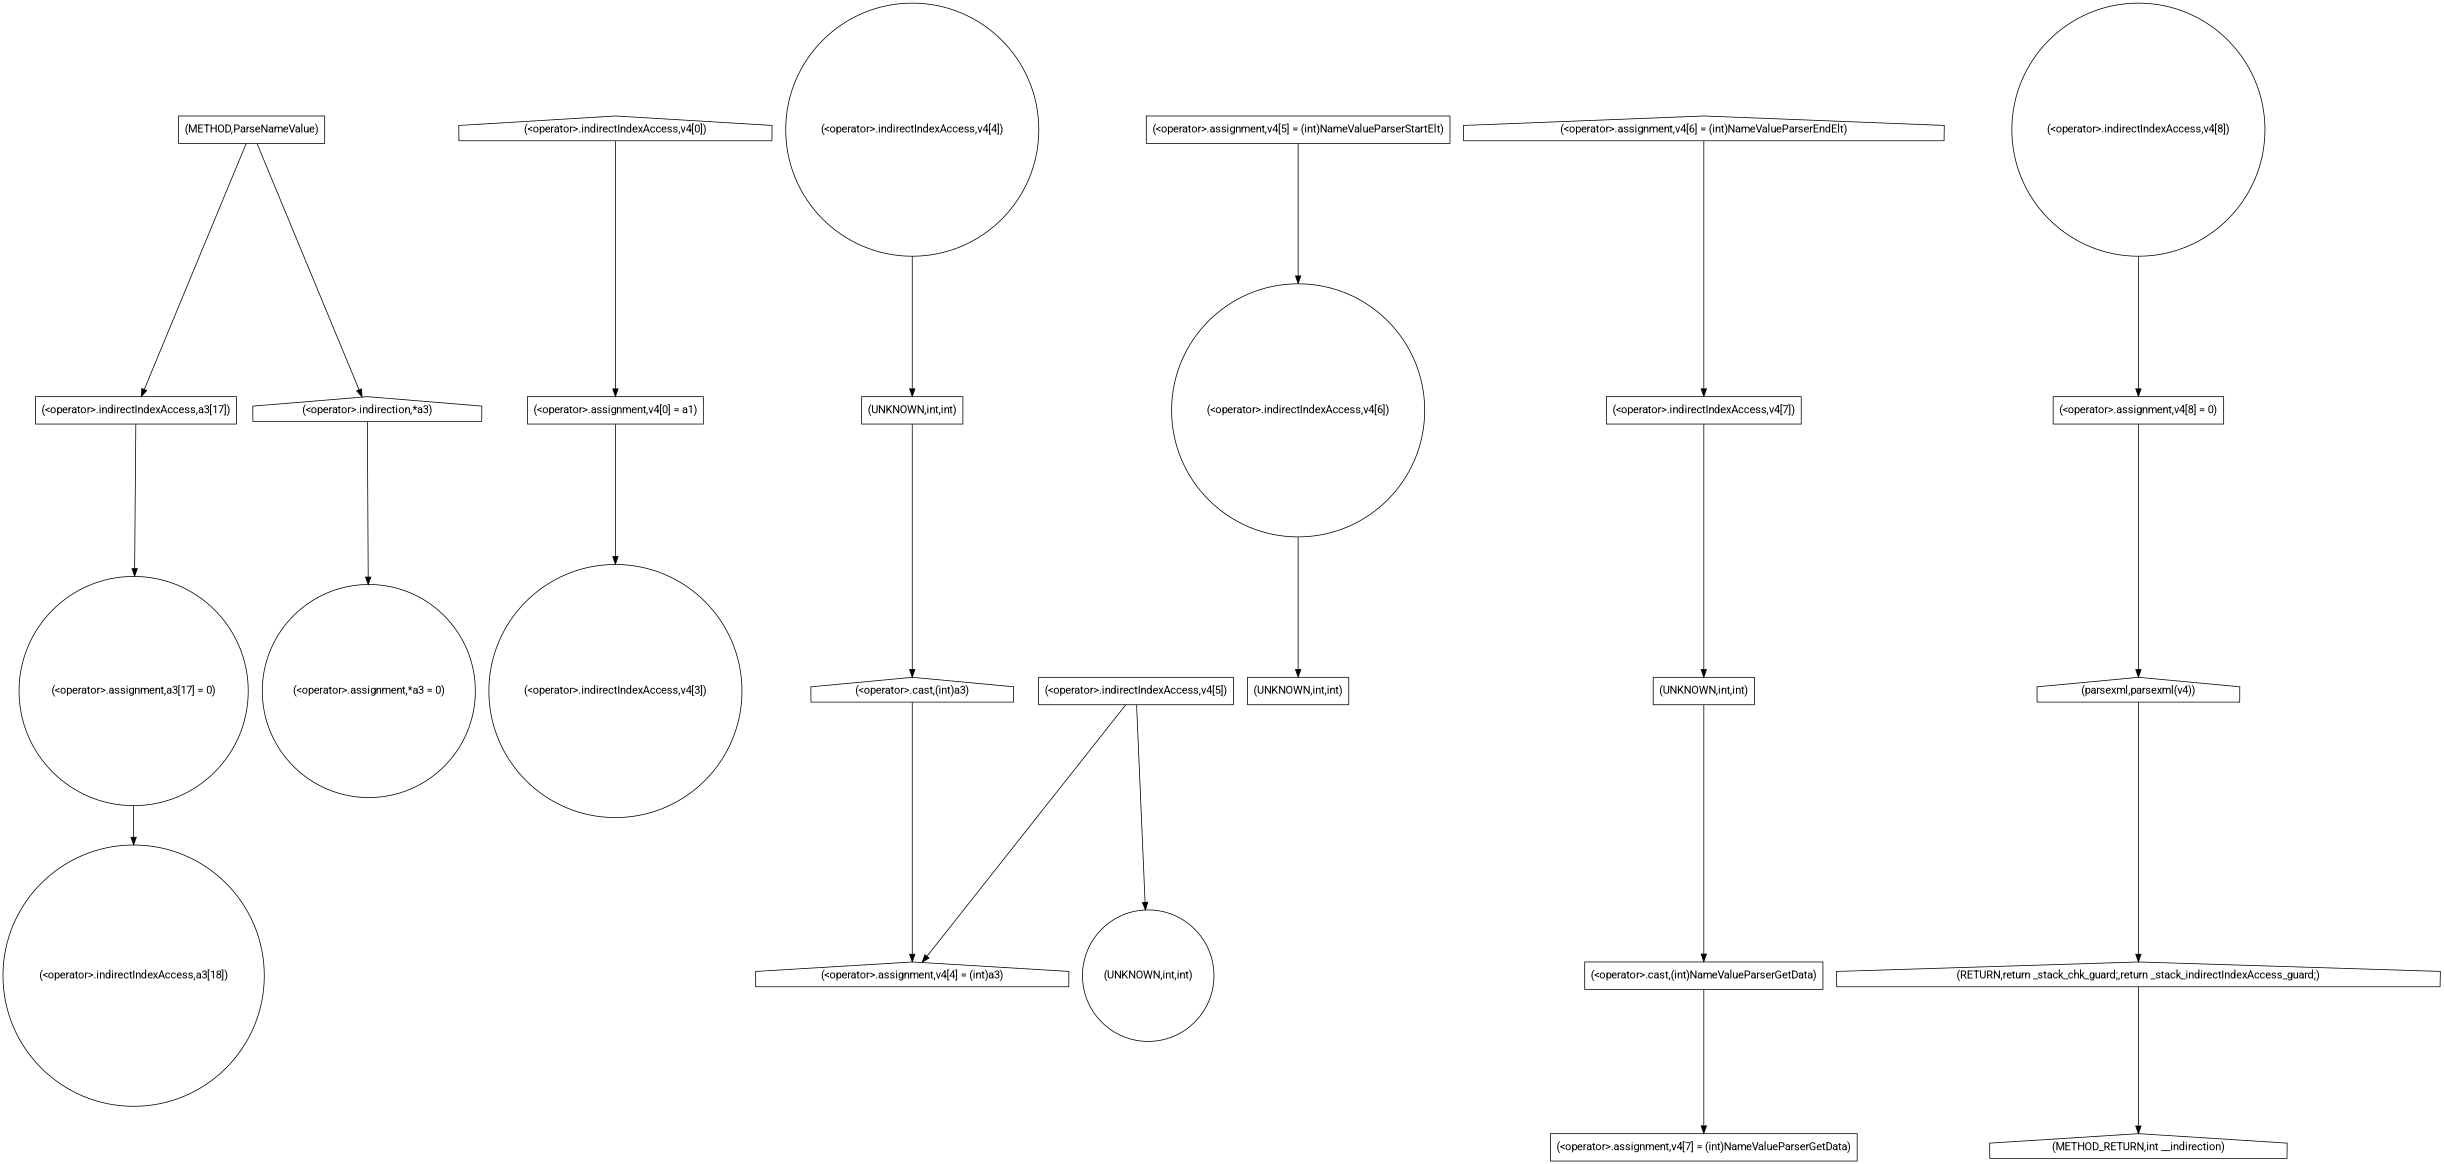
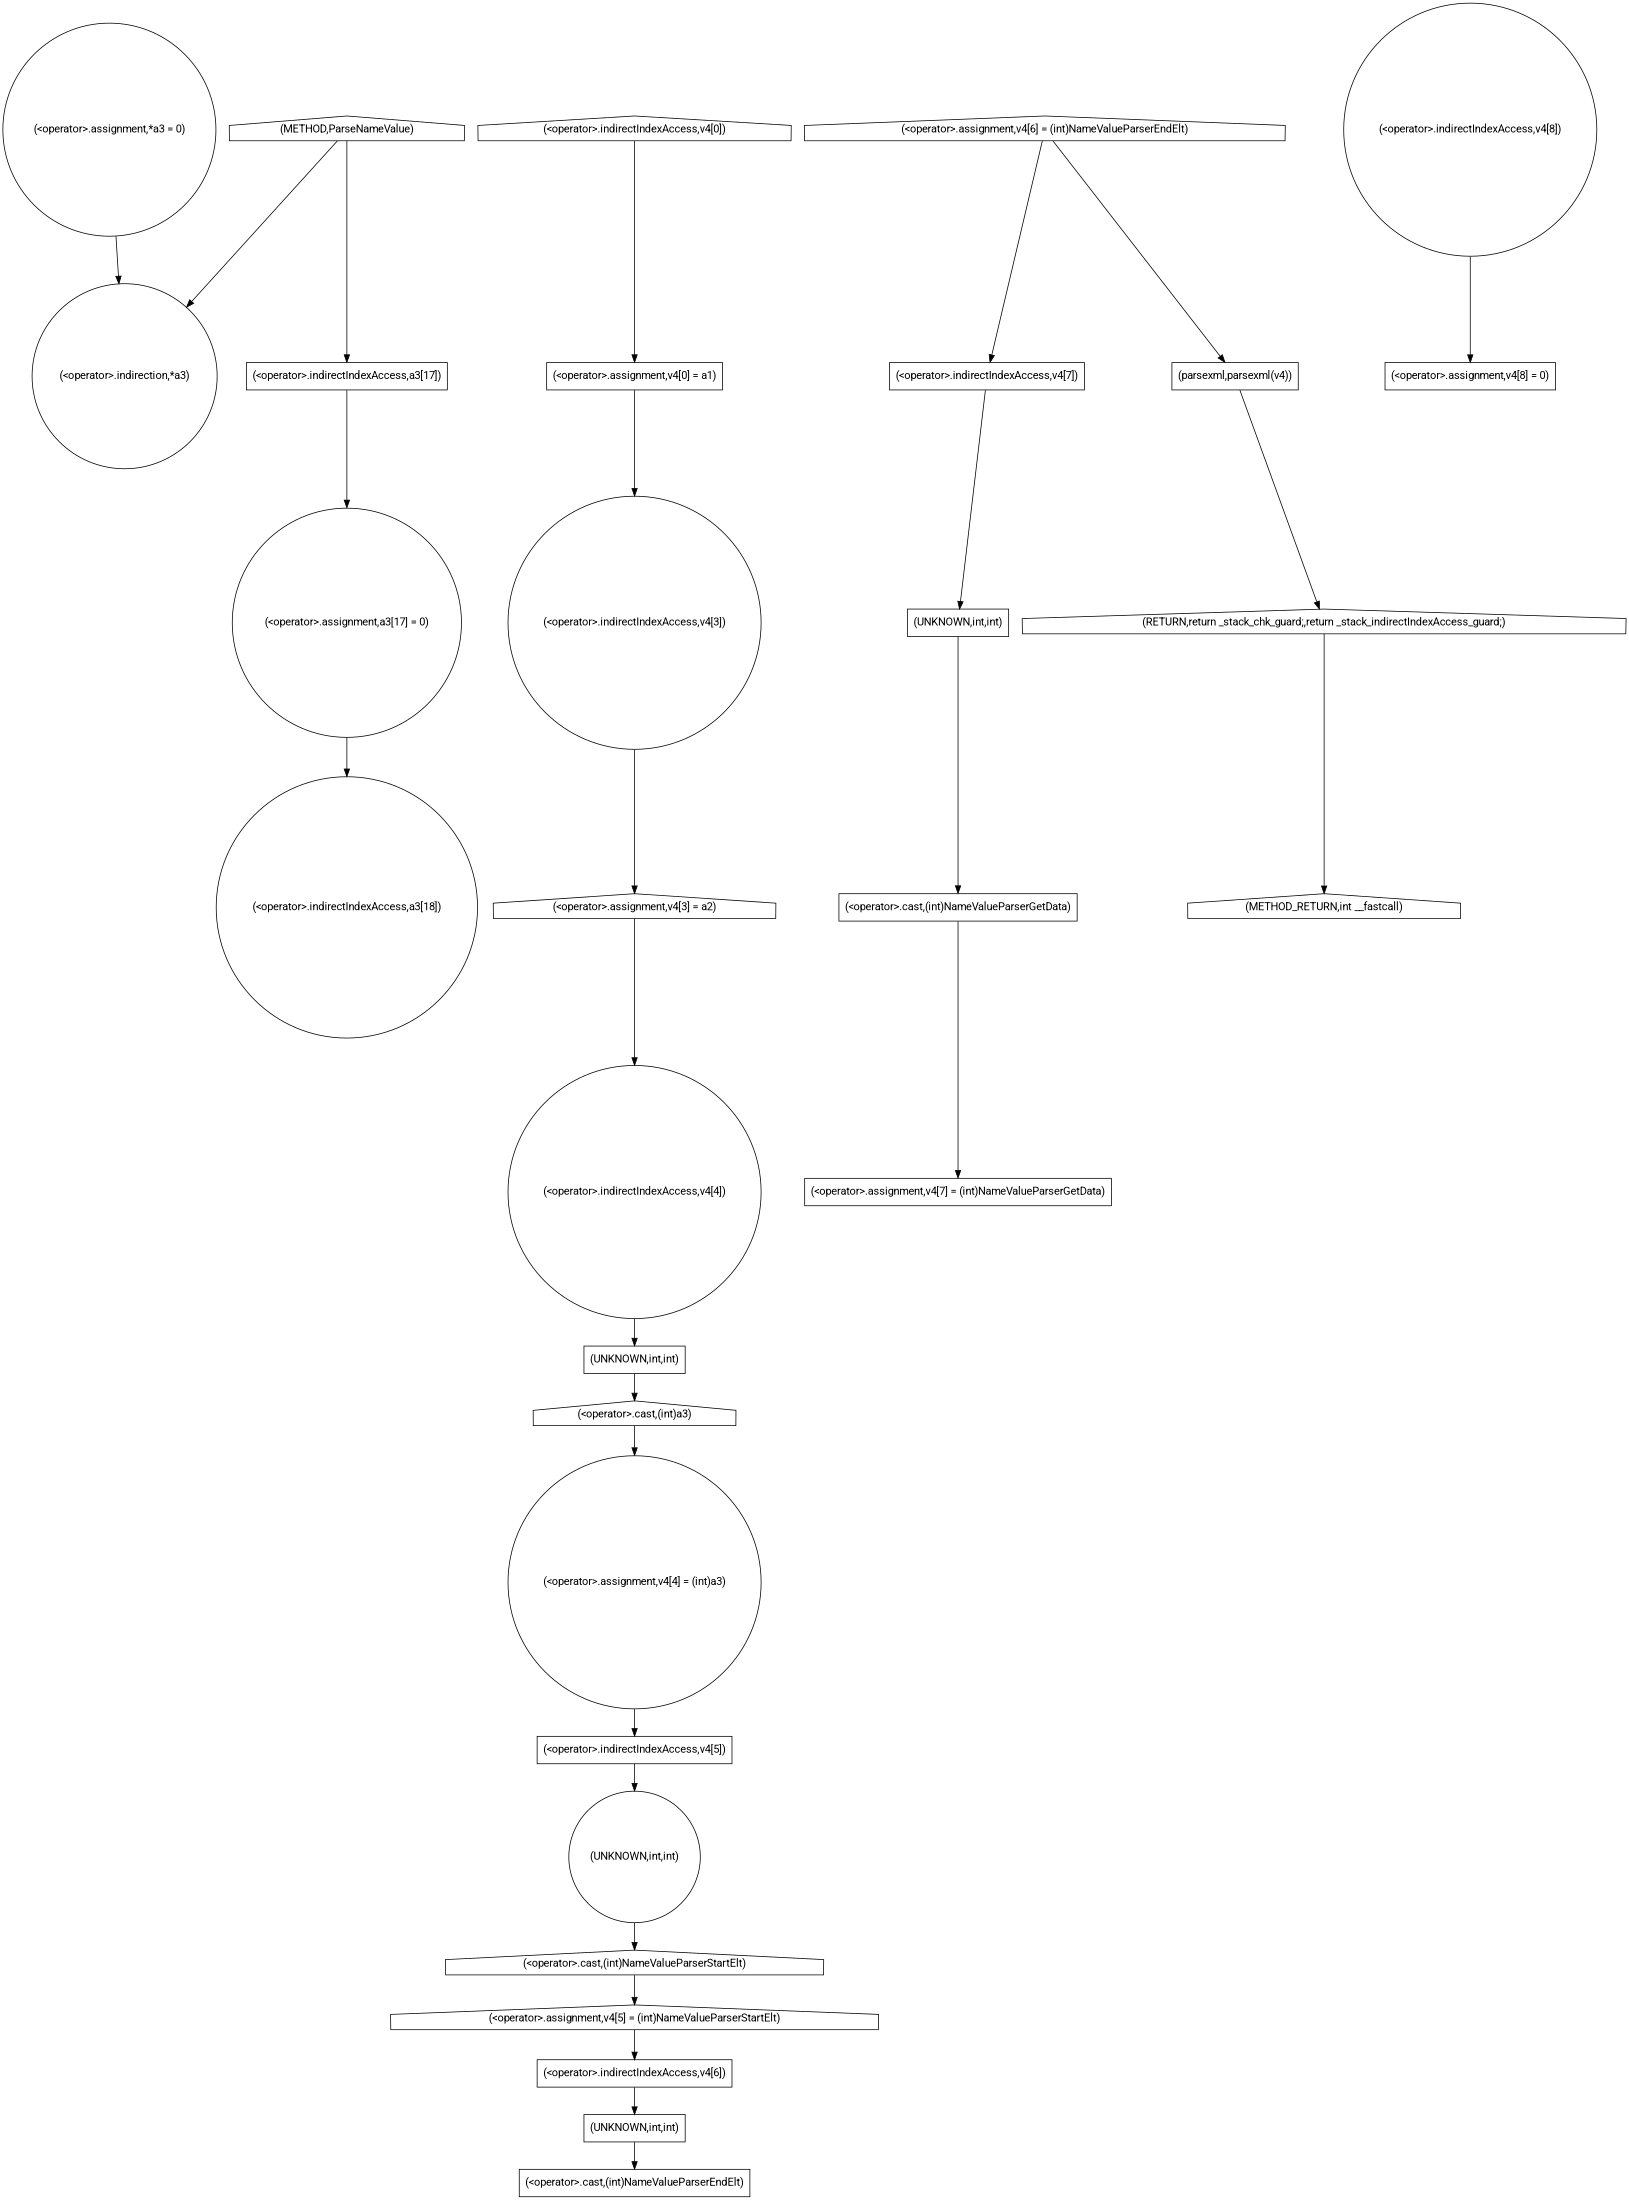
node "(METHOD,ParseNameValue)": shape box -> house
node "(<operator>.assignment,v4[5] = (int)NameValueParserStartElt)": shape box -> house
node "(<operator>.indirection,*a3)": shape house -> circle
node "(<operator>.indirectIndexAccess,v4[6])": shape circle -> box
edge "(<operator>.indirection,*a3)" -> "(<operator>.assignment,*a3 = 0)": reversed
edge "(<operator>.assignment,v4[8] = 0)" -> "(parsexml,parsexml(v4))": now "(<operator>.assignment,v4[6] = (int)NameValueParserEndElt)" -> "(parsexml,parsexml(v4))"
node "(parsexml,parsexml(v4))": shape house -> box
edge "(<operator>.indirectIndexAccess,v4[5])" -> "(<operator>.assignment,v4[4] = (int)a3)": reversed
node "(<operator>.assignment,v4[3] = a2)": added
node "(<operator>.assignment,v4[4] = (int)a3)": shape house -> circle
node "(METHOD_RETURN,int __indirection)": label "(METHOD_RETURN,int __indirection)" -> "(METHOD_RETURN,int __fastcall)"
node "(<operator>.cast,(int)NameValueParserStartElt)": added
node "(<operator>.cast,(int)NameValueParserEndElt)": added
